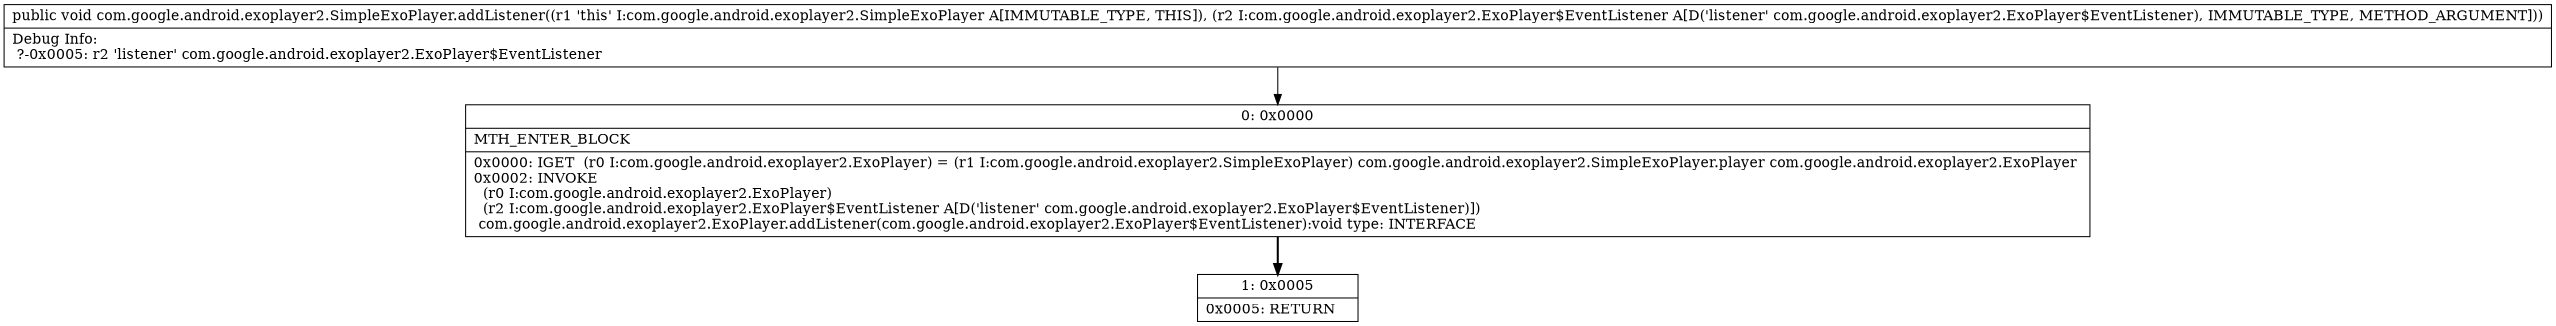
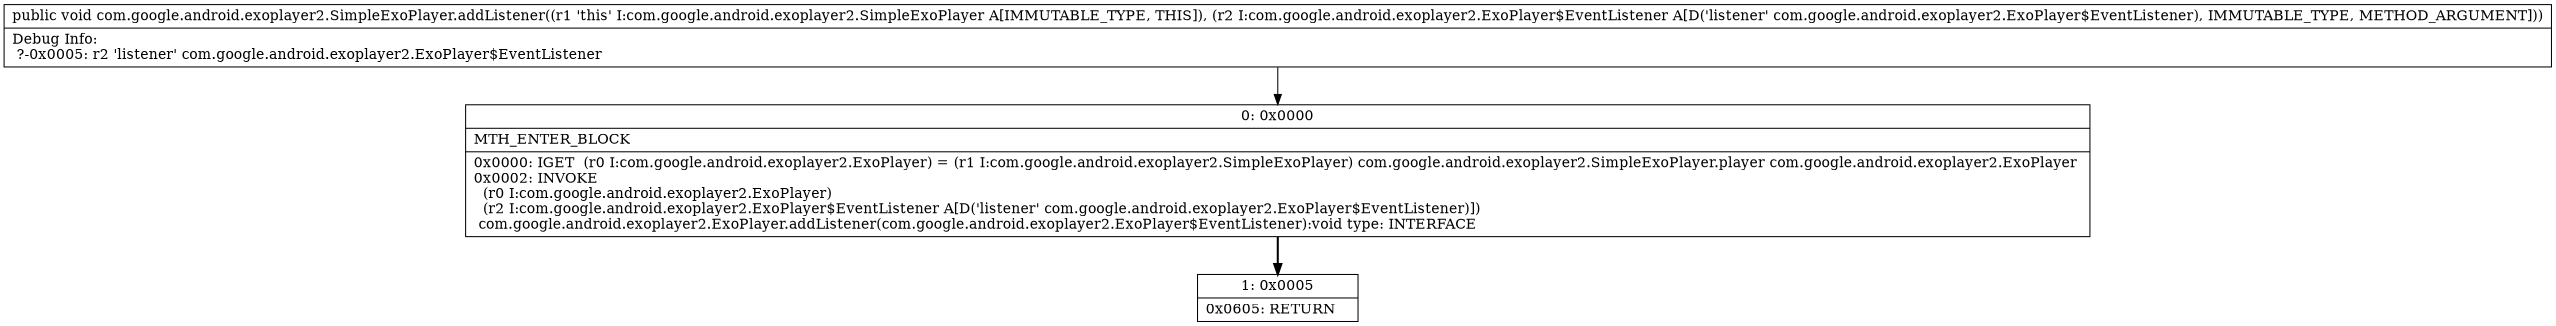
node "1: 0x0005": text "0x0005: RETURN" -> "0x0605: RETURN"
